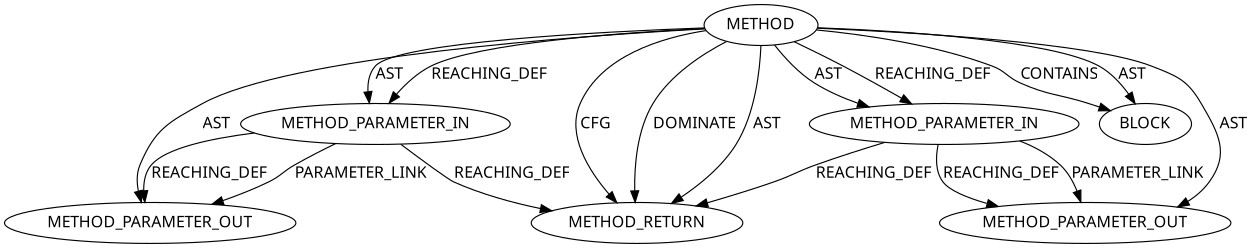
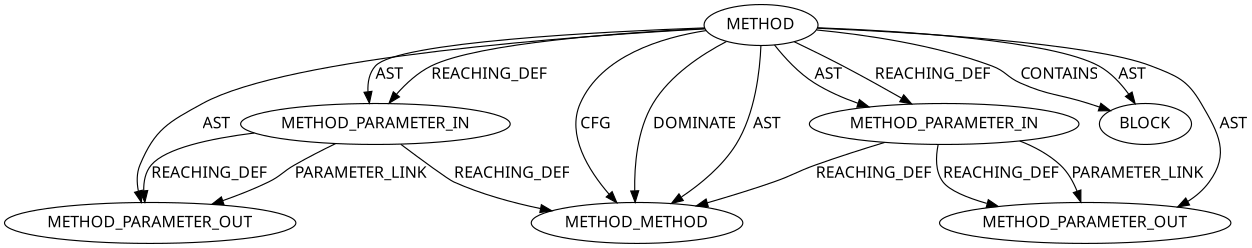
node "METHOD_RETURN": label "METHOD_RETURN" -> "METHOD_METHOD"
